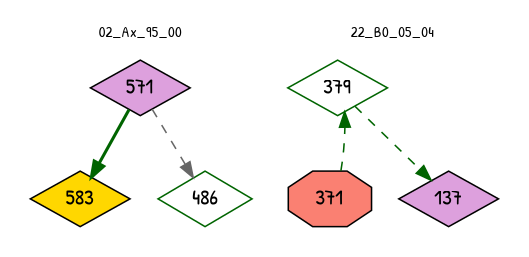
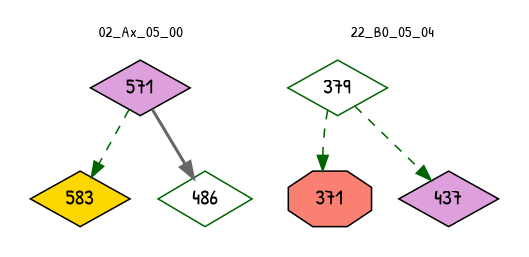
cluster "02_Ax_95_00": label "02_Ax_95_00" -> "02_Ax_05_00"
edge "571" -> "583": style bold -> dashed
edge "571" -> "486": style dashed -> bold
edge "371" -> "379": reversed
node "137": label "137" -> "437"
